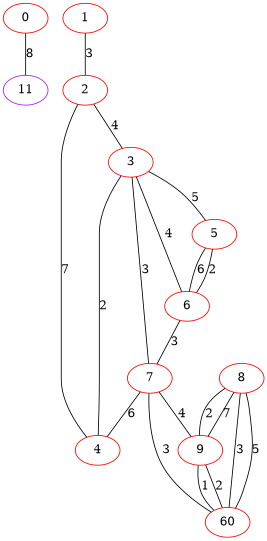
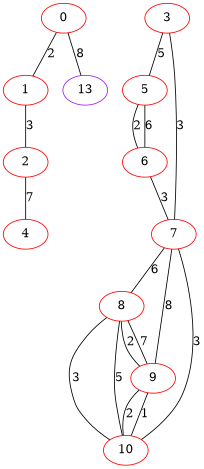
edge "0" -- "1": added, label "2"
node "11": label "11" -> "13"
edge "2" -- "3": removed, label "4"
edge "3" -- "6": removed, label "4"
edge "3" -- "4": removed, label "2"
edge "7" -- "4": now "7" -- "8"
edge "7" -- "9": label "4" -> "8"
node "60": label "60" -> "10"
